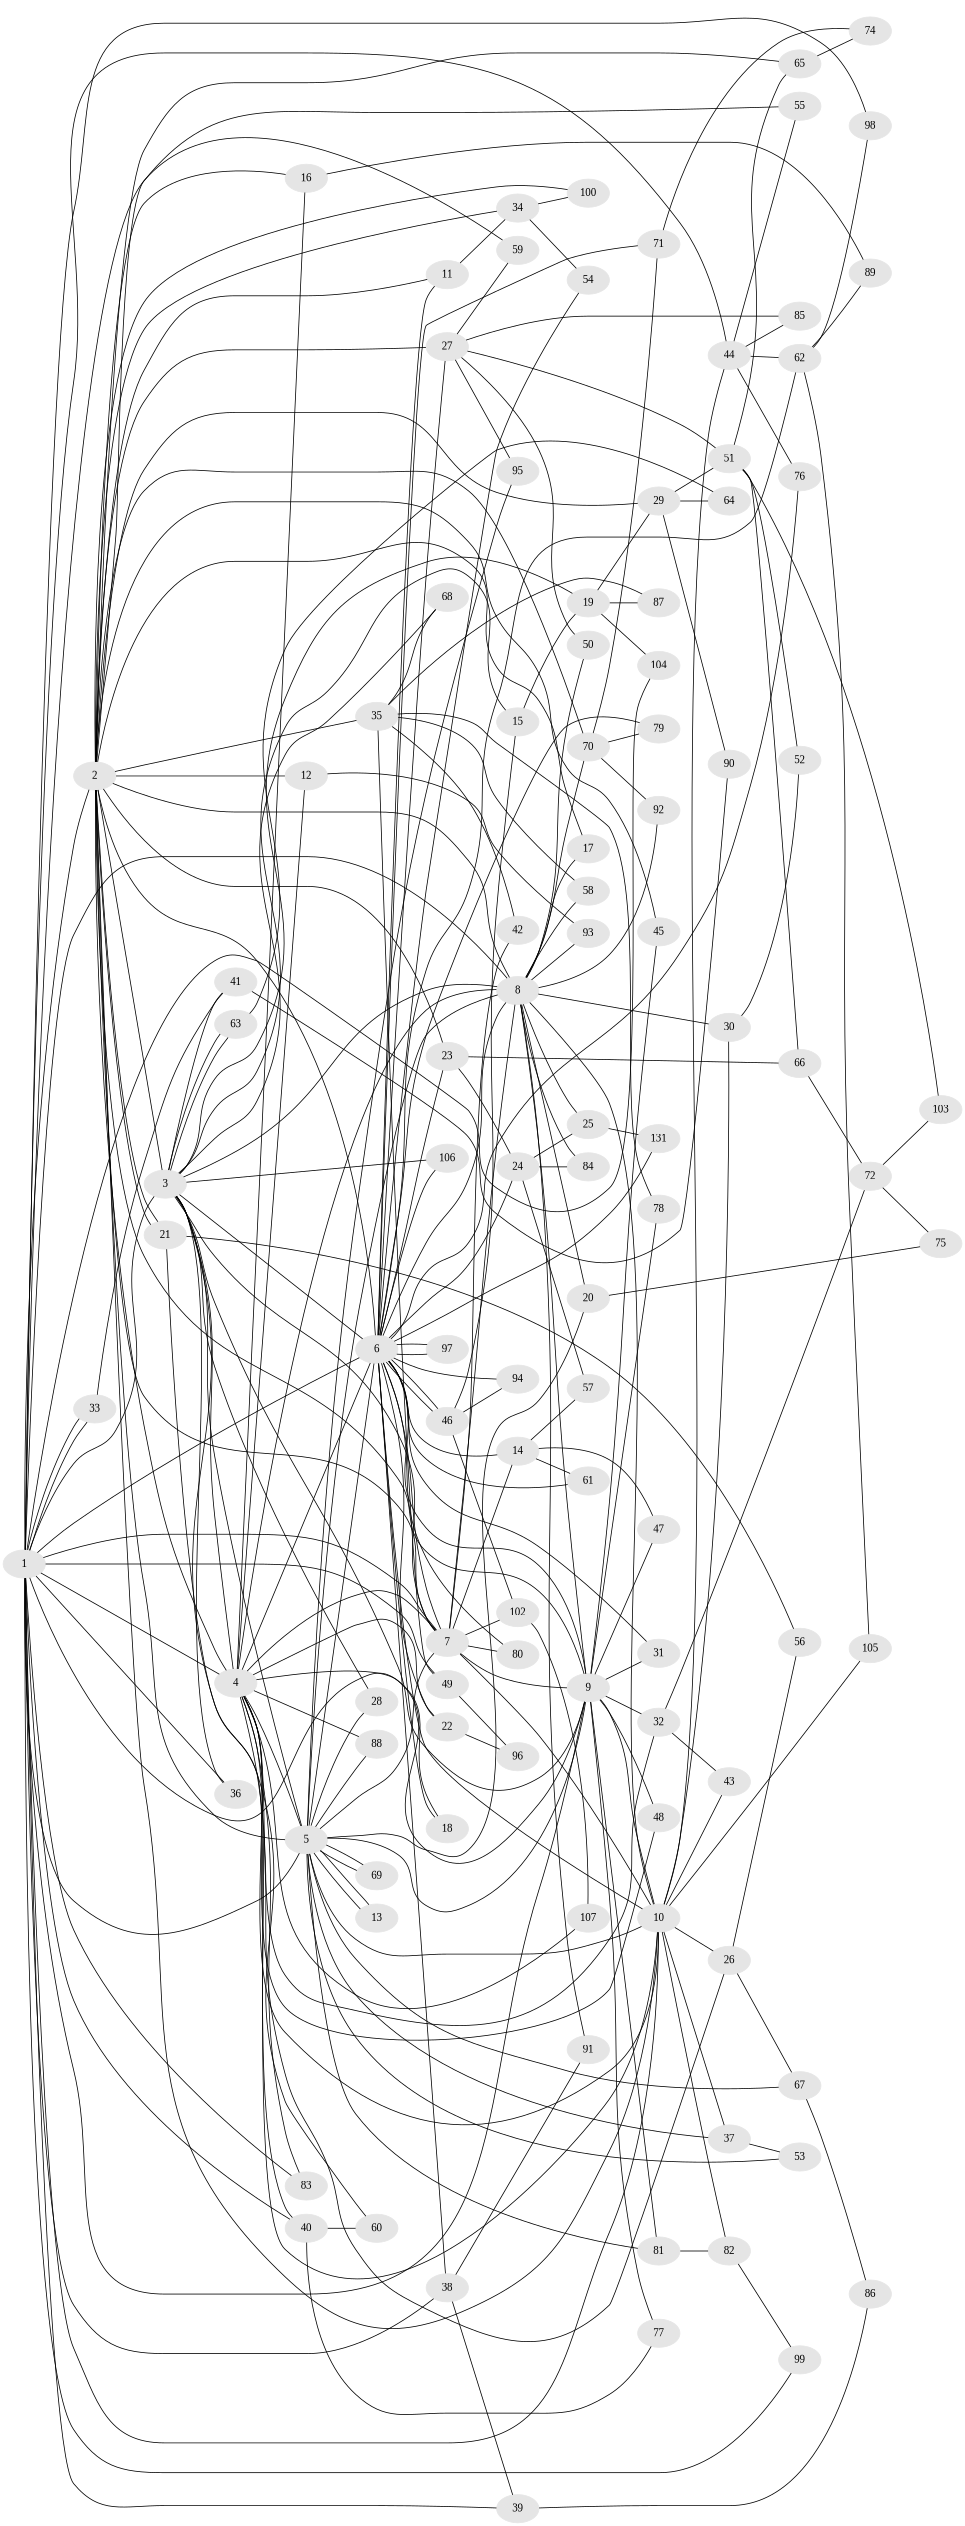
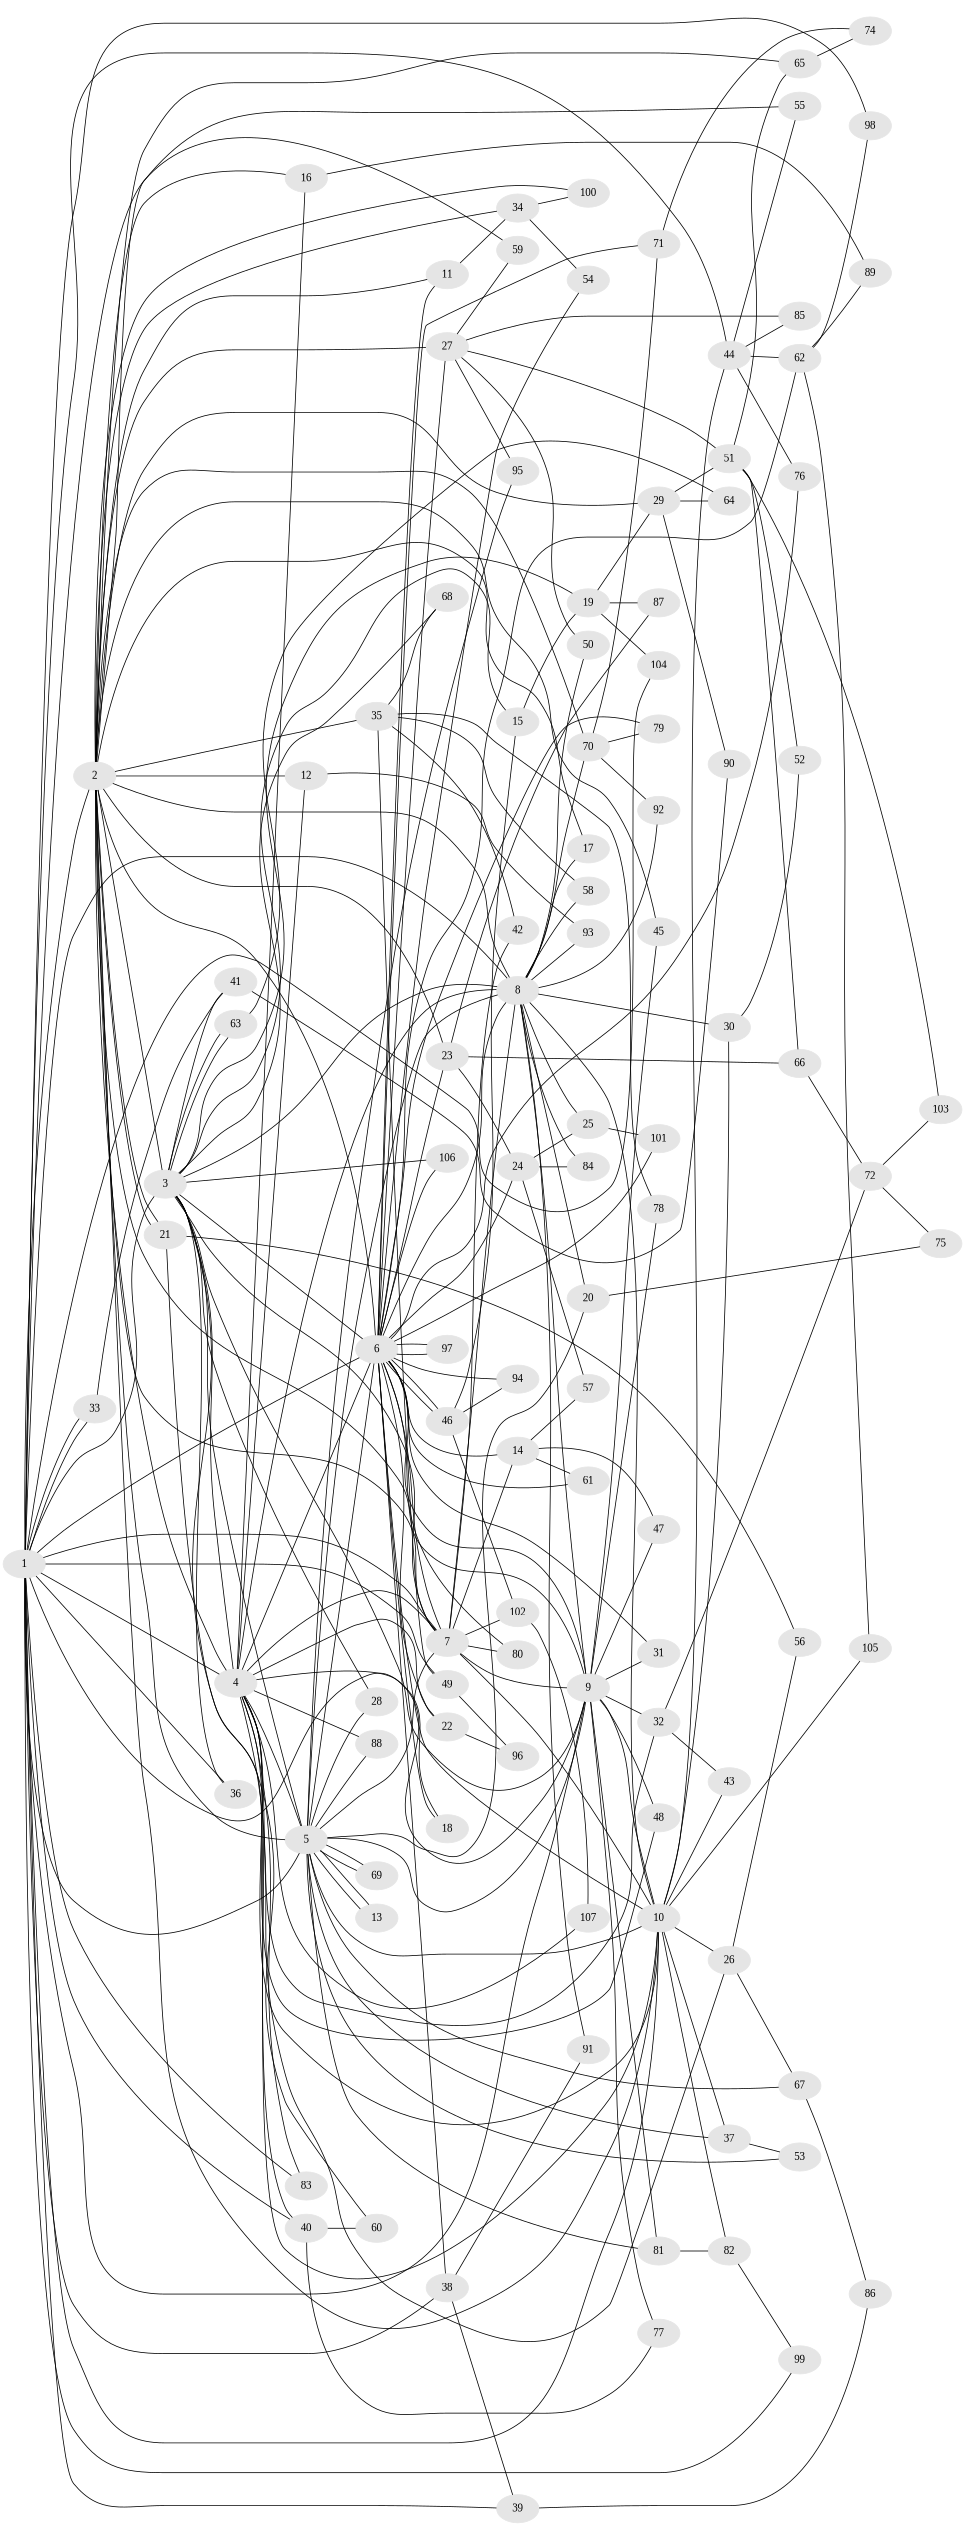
edge "87" -- "35": now "87" -- "23"
node "131": label "131" -> "101"
